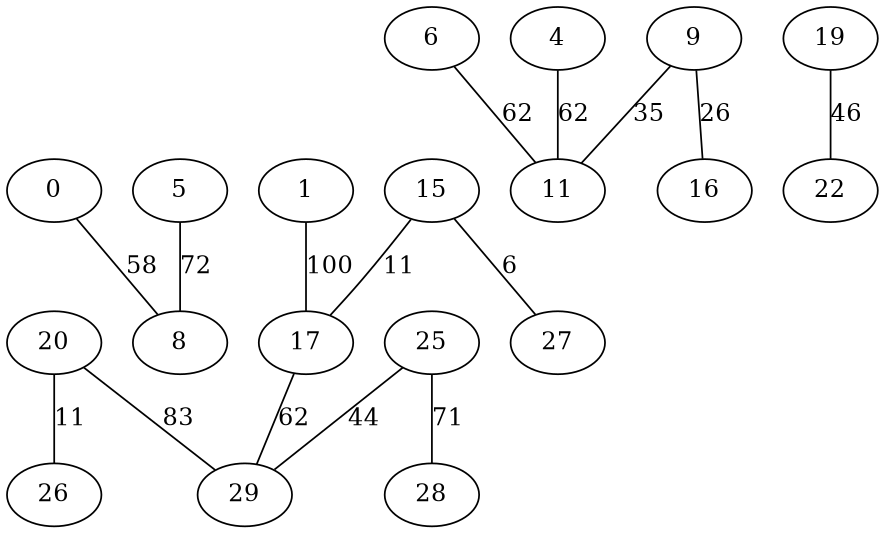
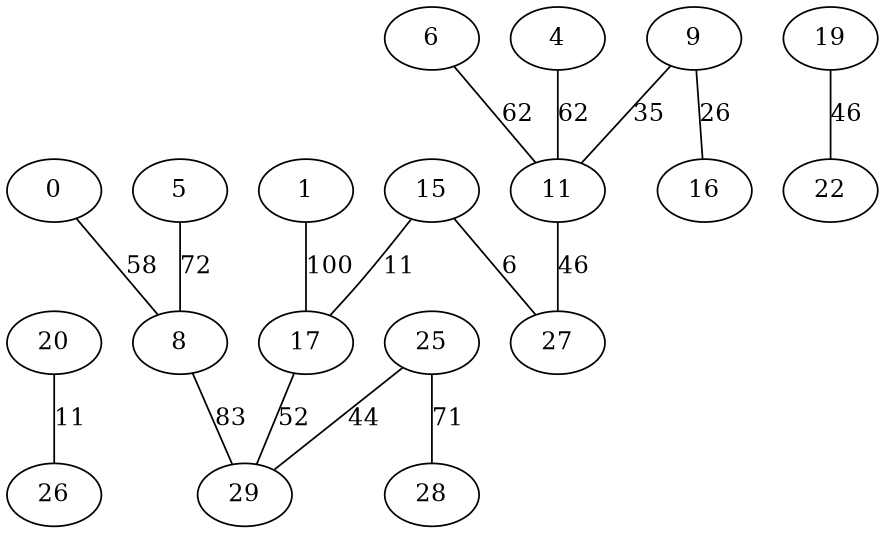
edge "11" -- "27": added, label "46"
edge "20" -- "29": now "8" -- "29"
edge "17" -- "29": label "62" -> "52"
